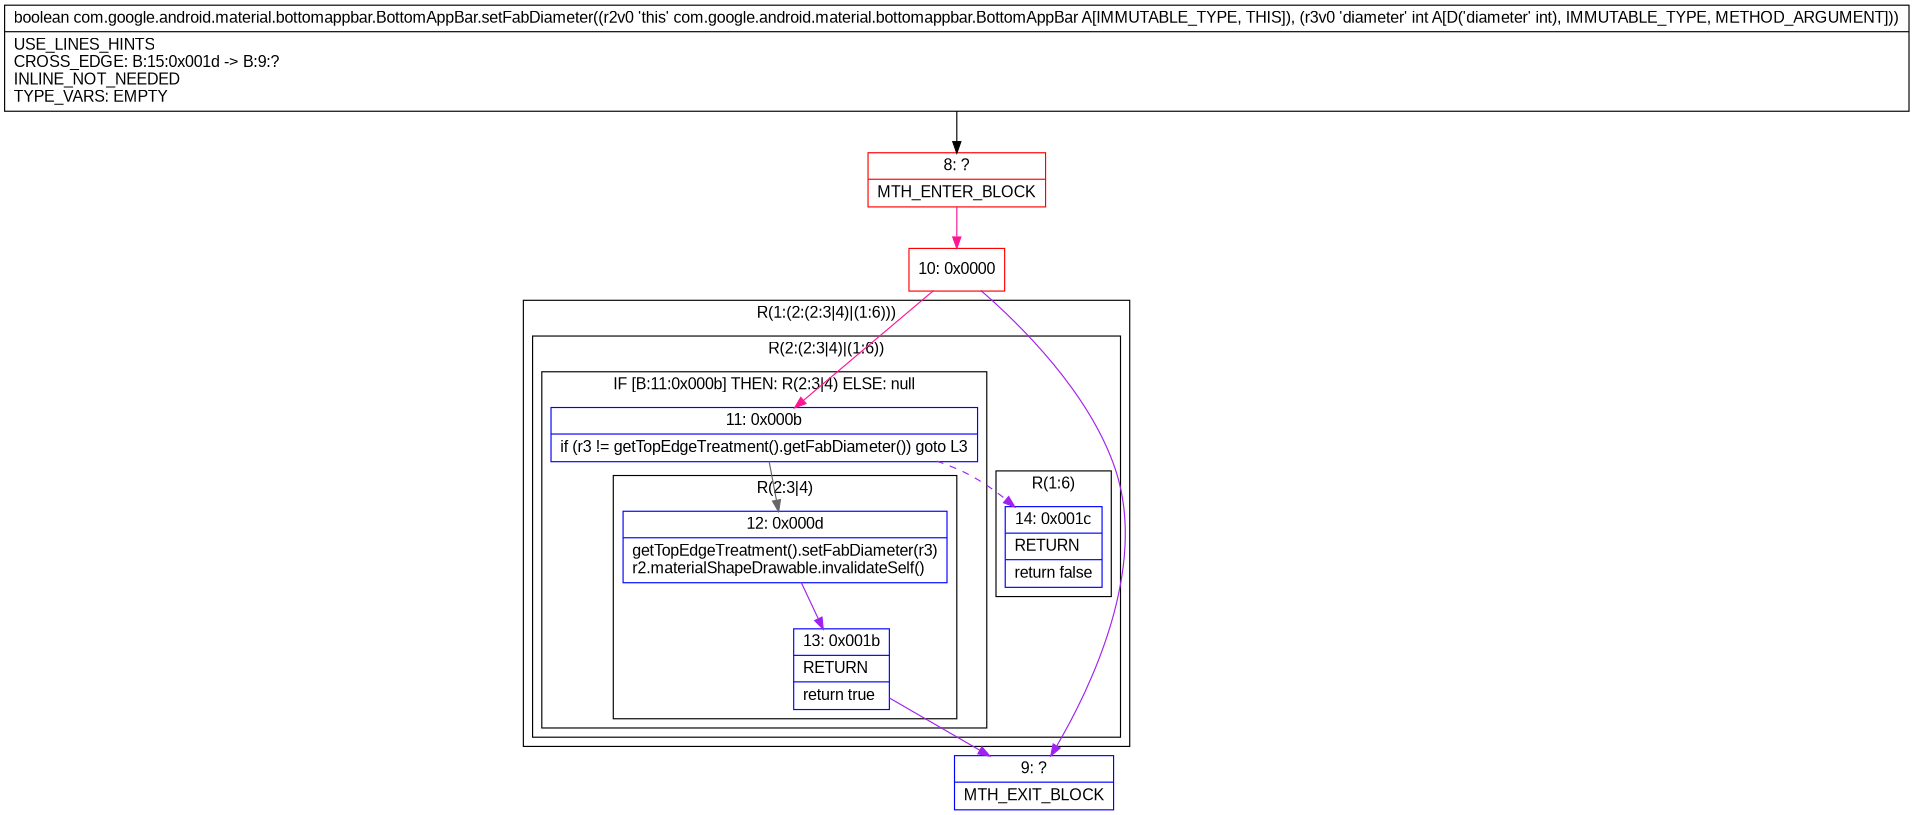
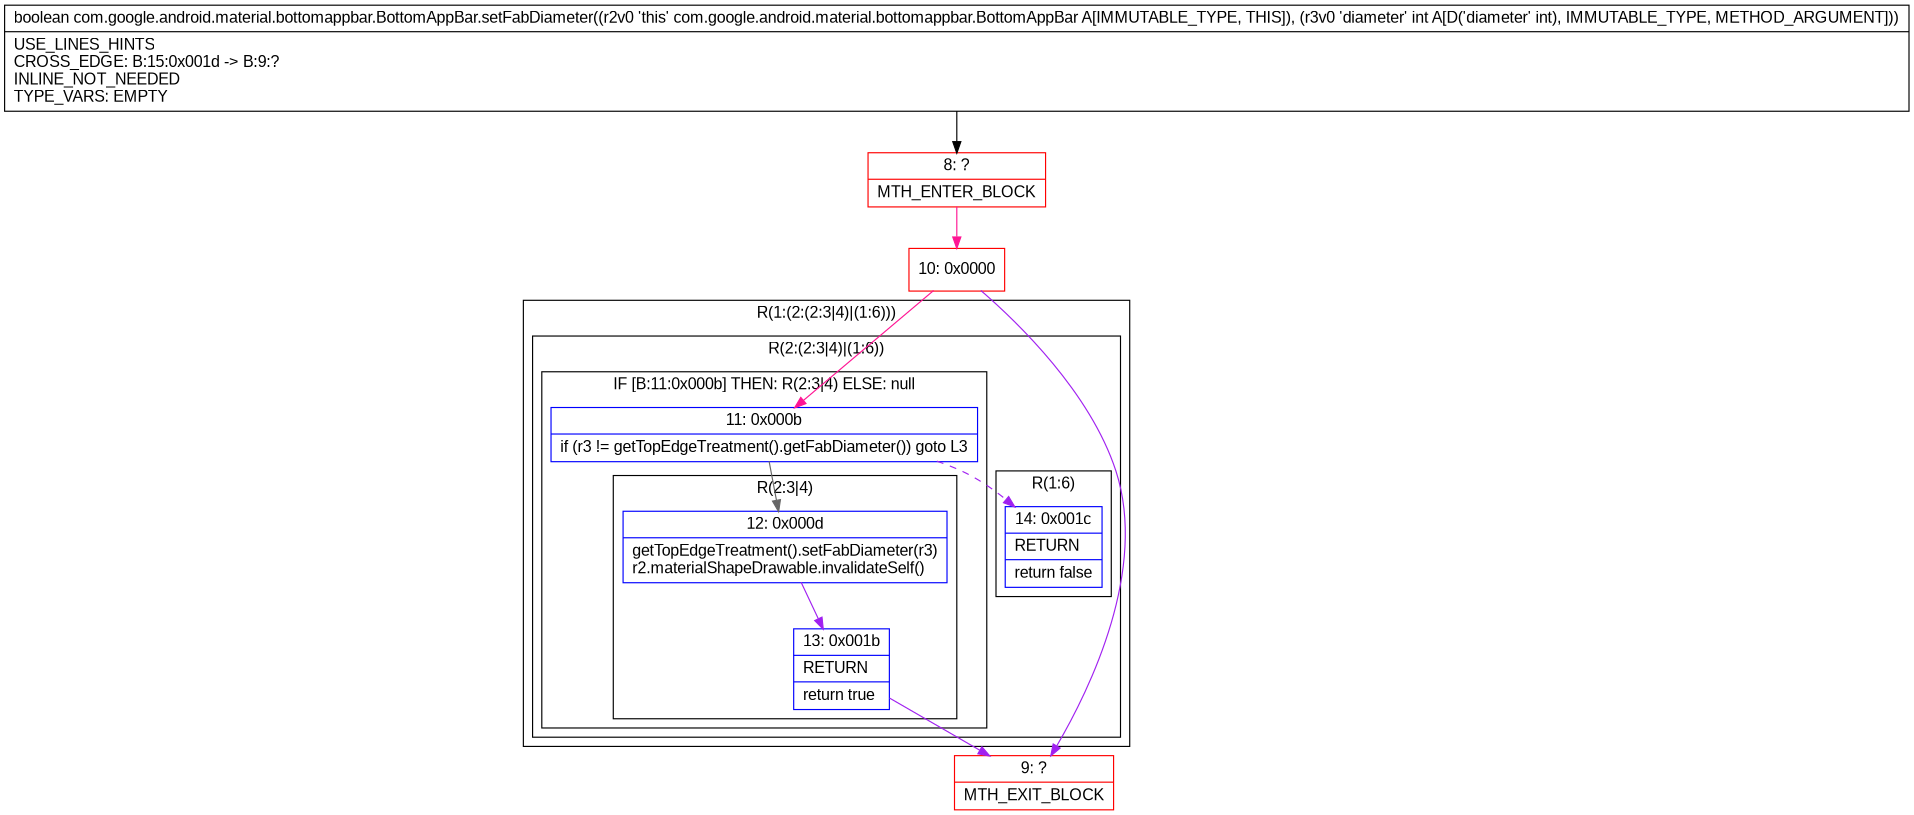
node "9: ?": color blue -> red
